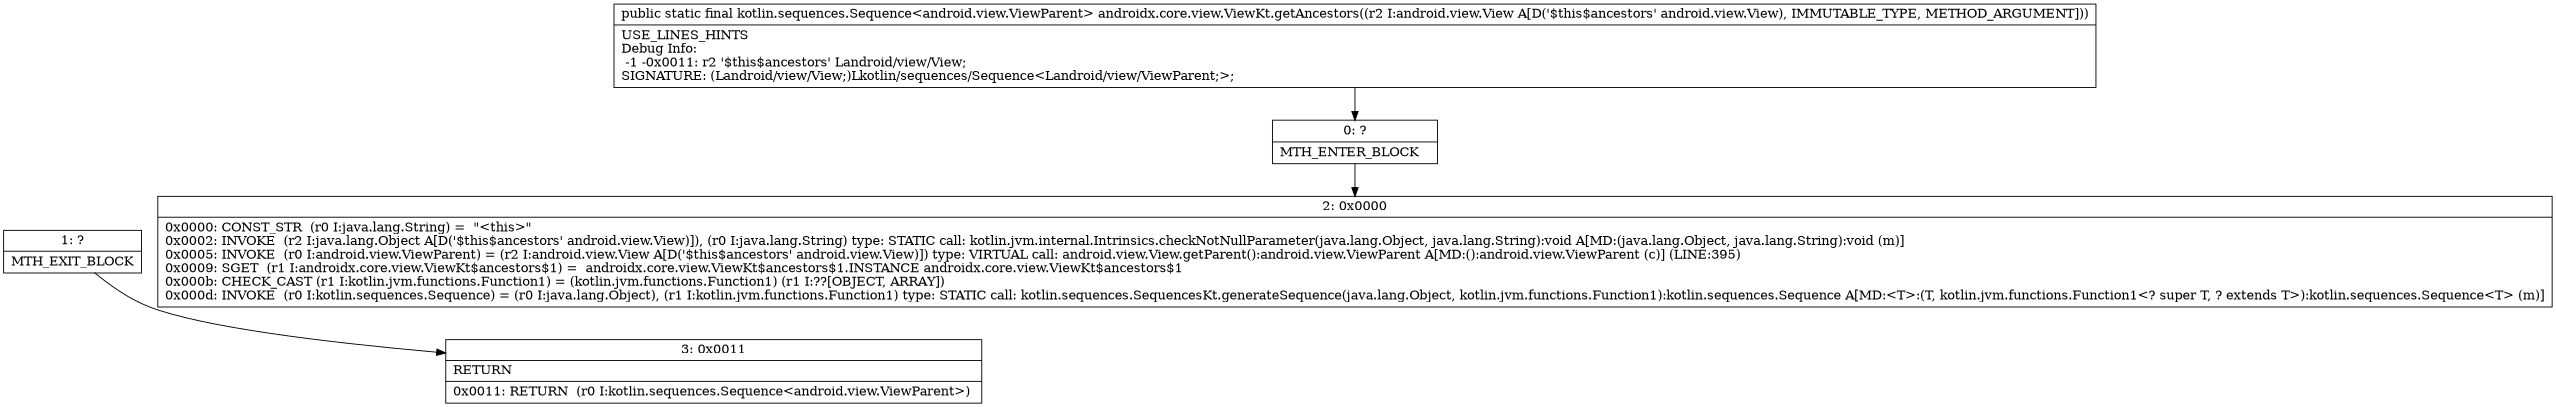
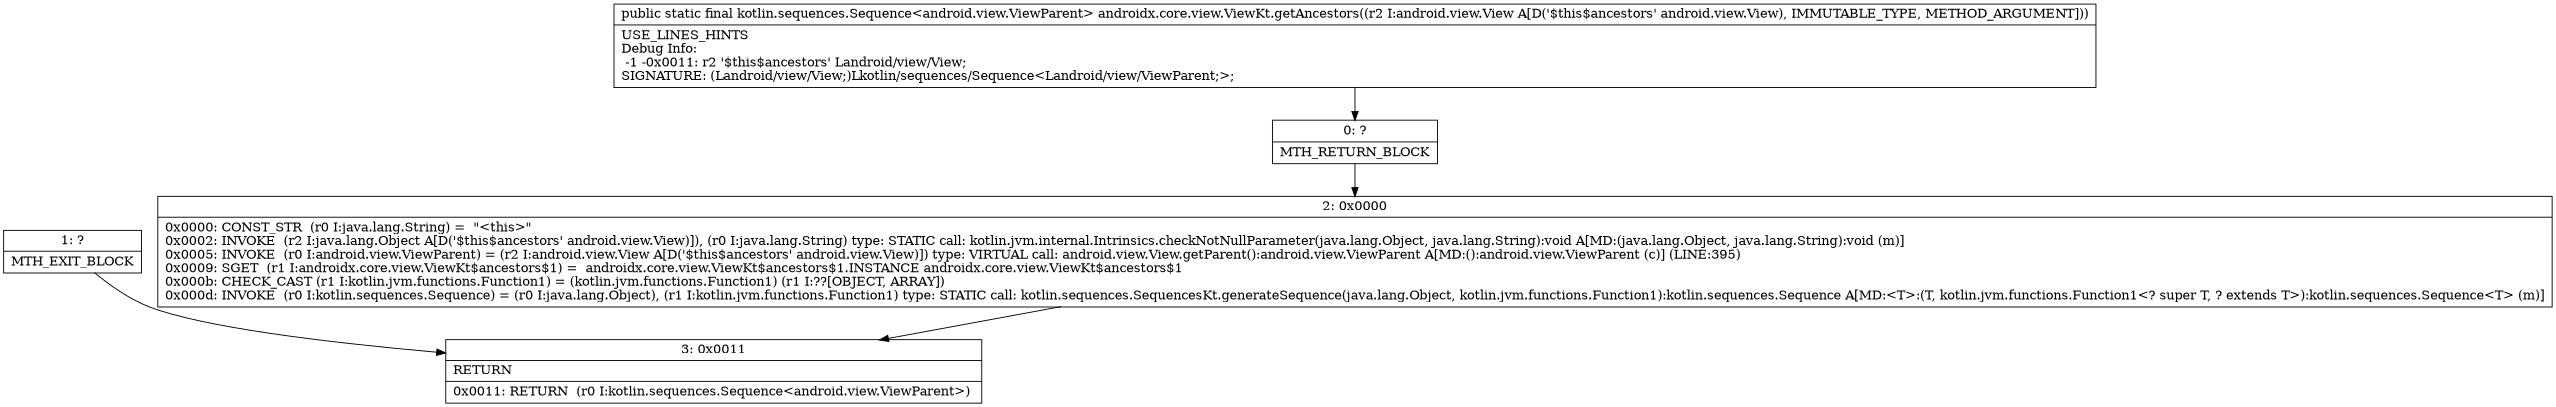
node "0: ?": text "MTH_ENTER_BLOCK" -> "MTH_RETURN_BLOCK"
edge "2: 0x0000" -> "3: 0x0011": added
